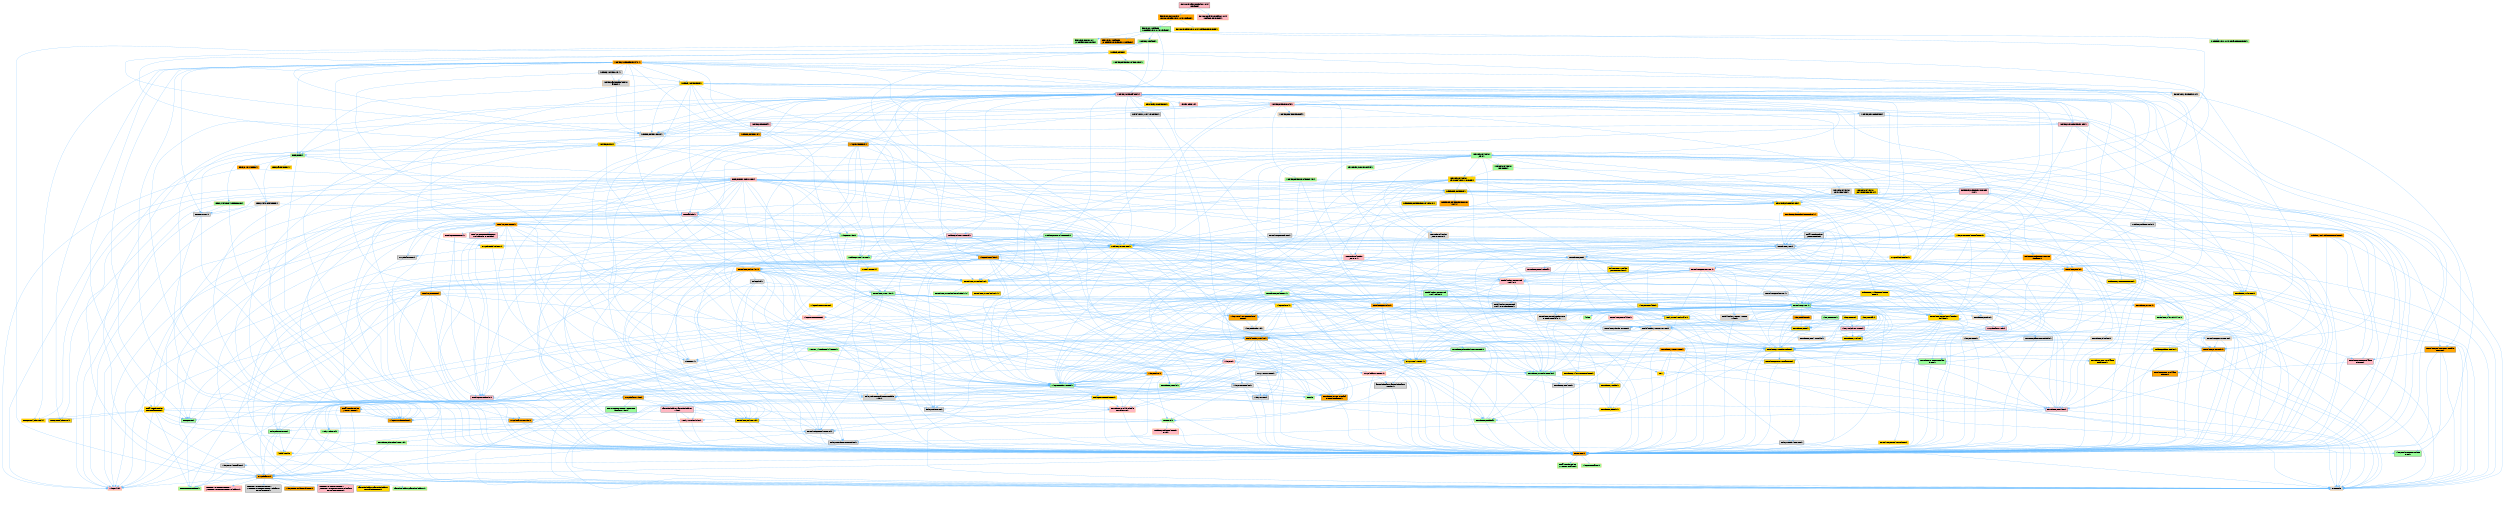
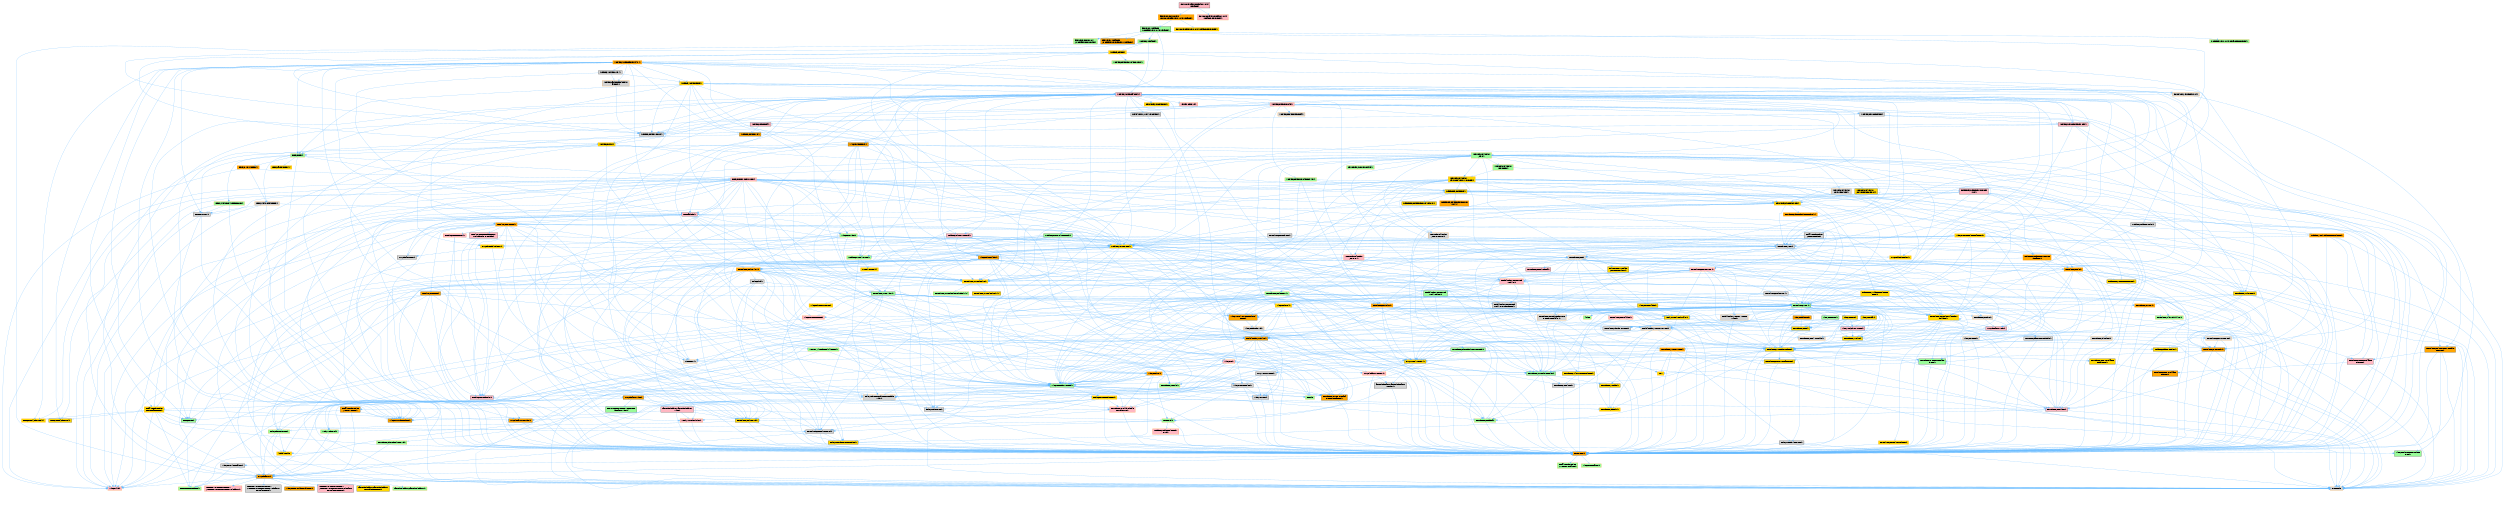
node "UObject/ObjectMacros.h": color darkorange -> black
edge "UObject/UObjectBaseUtility.h" -> "Containers/StringFwd.h": added
node "Traits/ElementType.h": color black -> darkorange
node "Traits/IsContiguousContainer.h": fillcolor lightgrey -> gold
